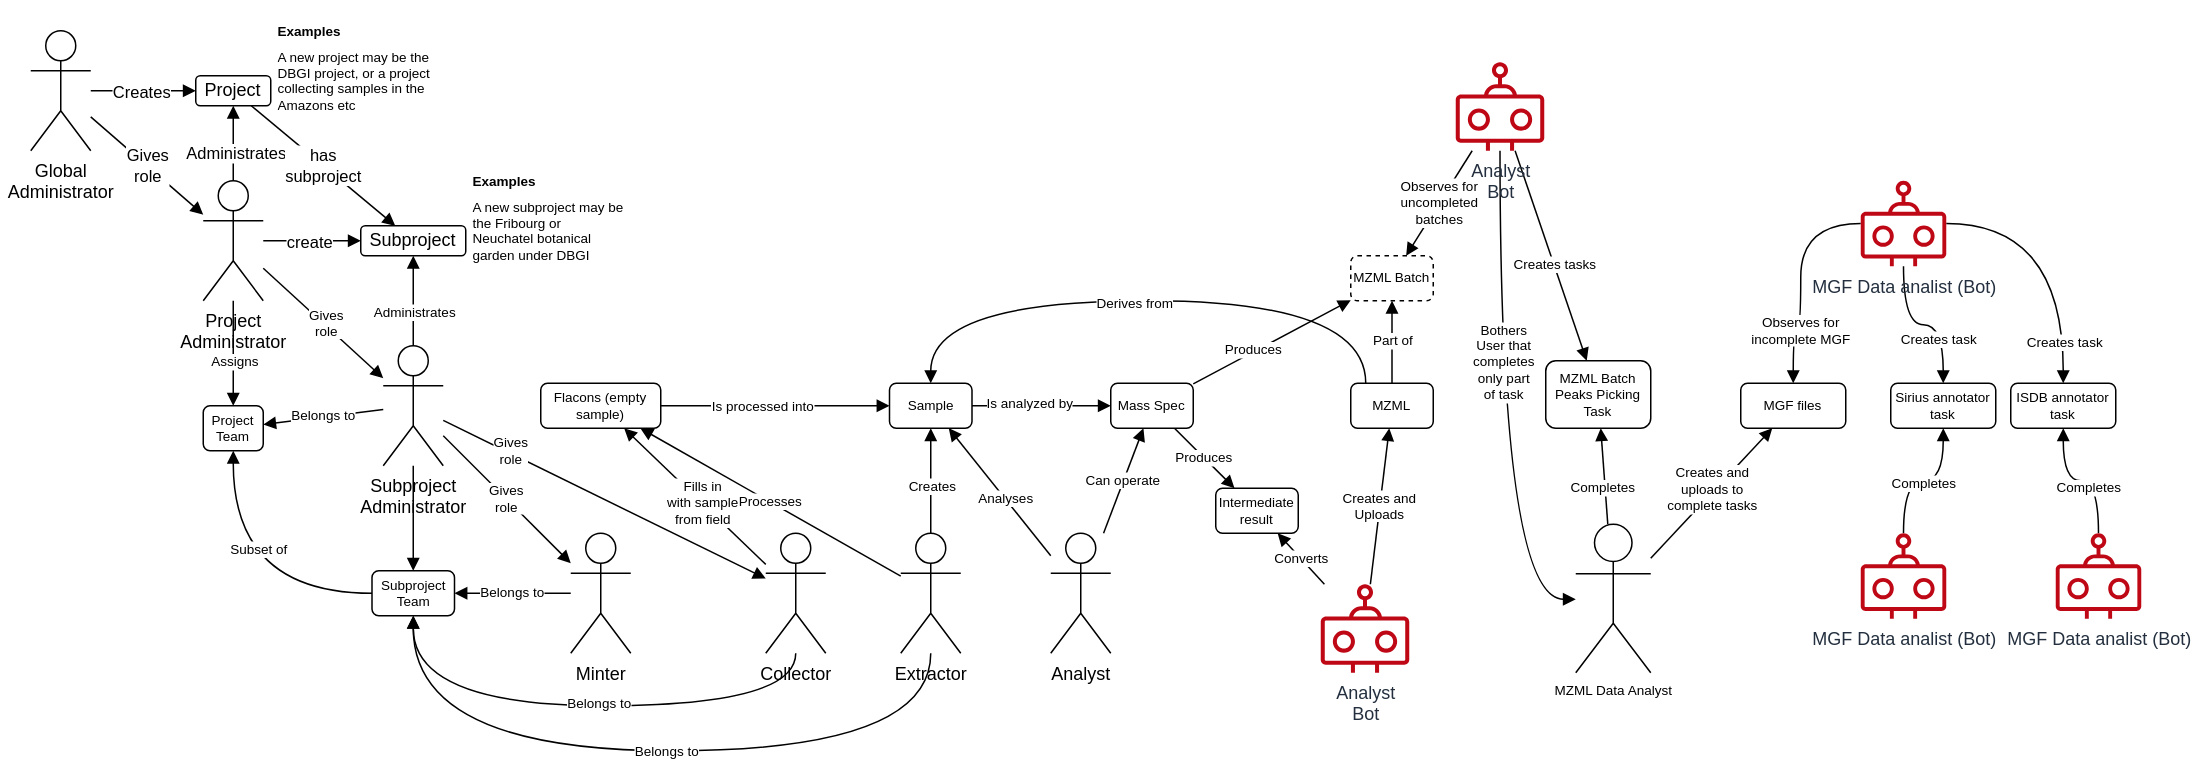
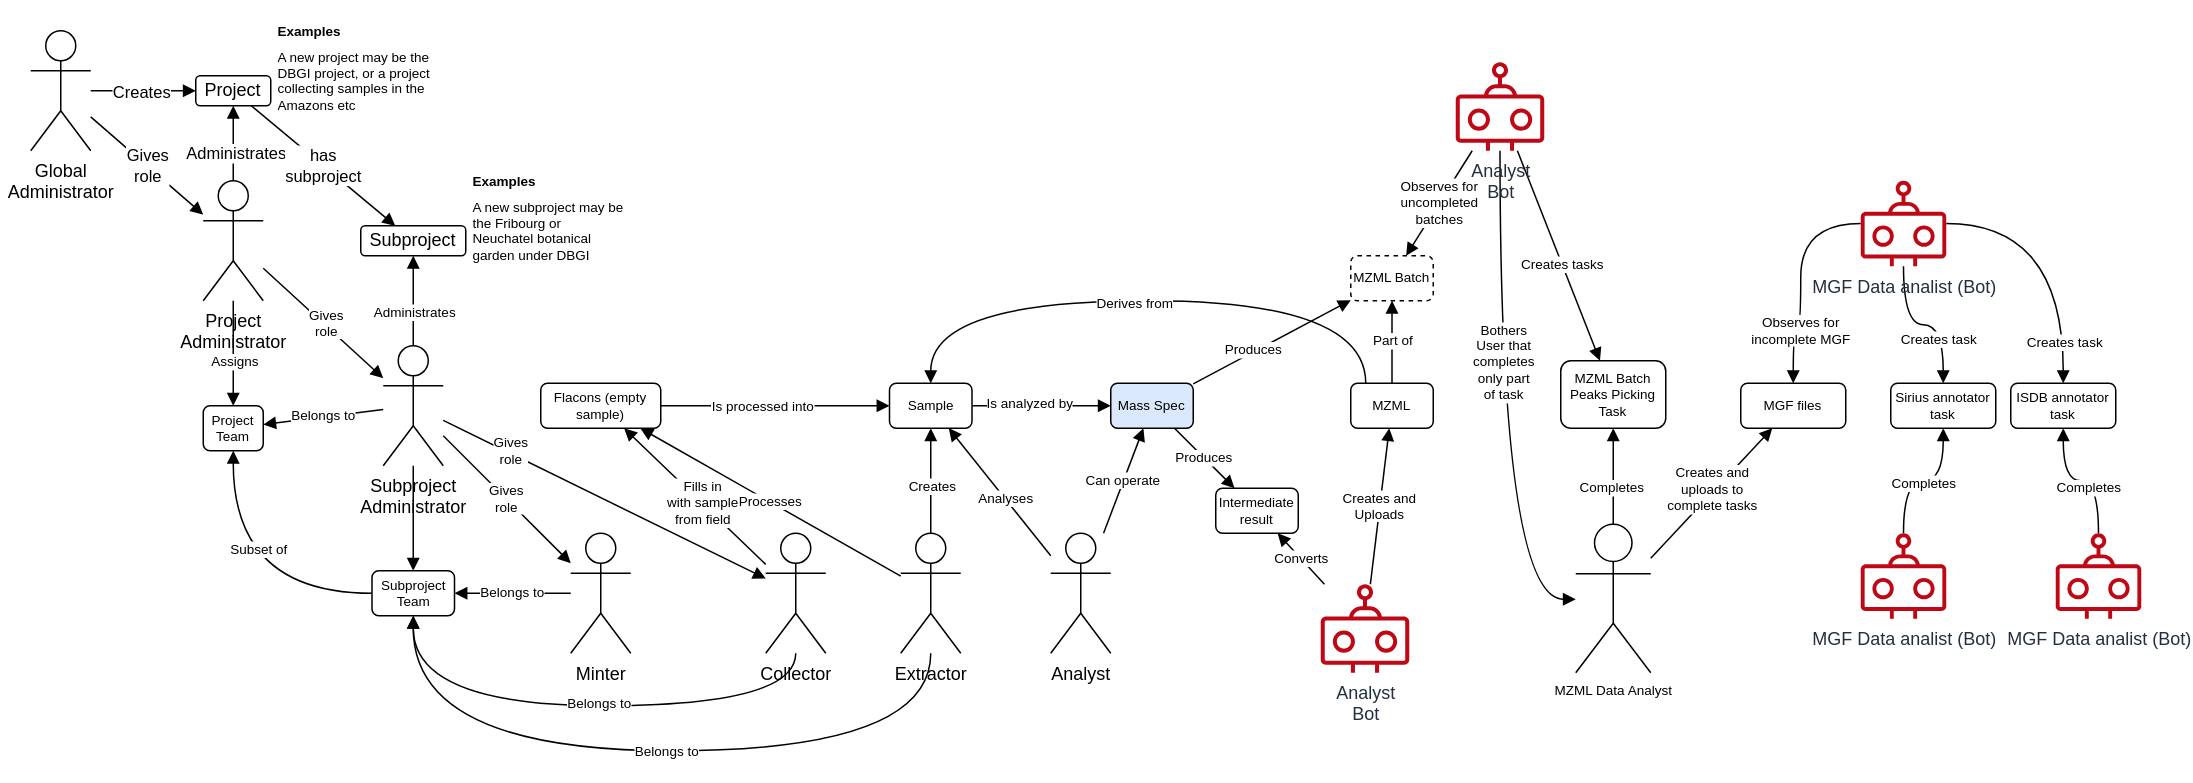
edge "Project Administrator" -> "Subproject": removed, label "create"
node "MZML Batch Peaks Picking Task": moved (1598, 395) -> (1613, 395)
node "Mass Spec": fillcolor #ffffff -> #dae8fc
